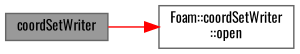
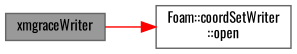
node "coordSetWriter": label "coordSetWriter" -> "xmgraceWriter"
